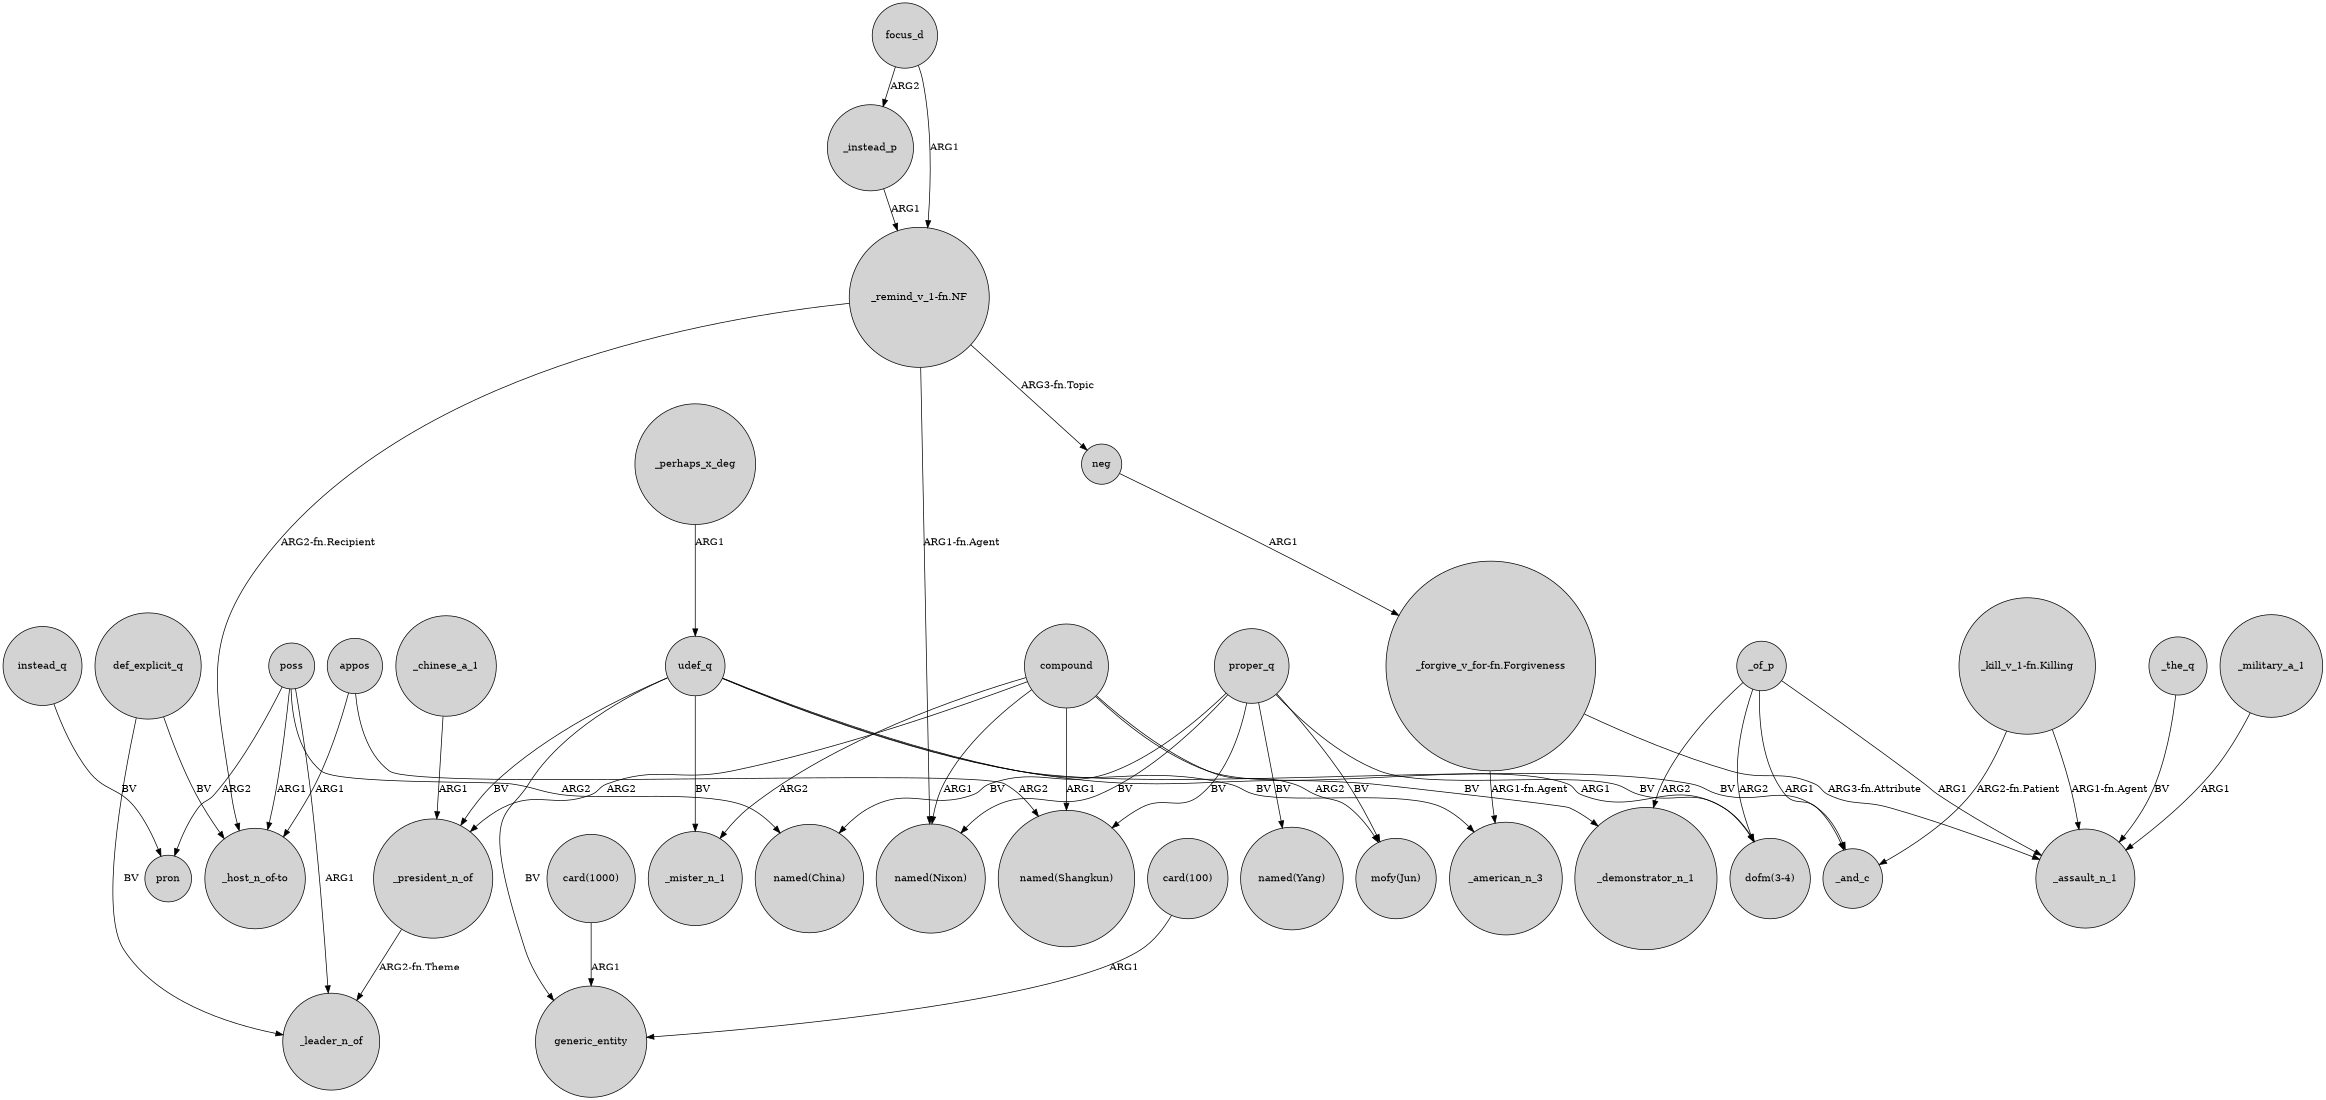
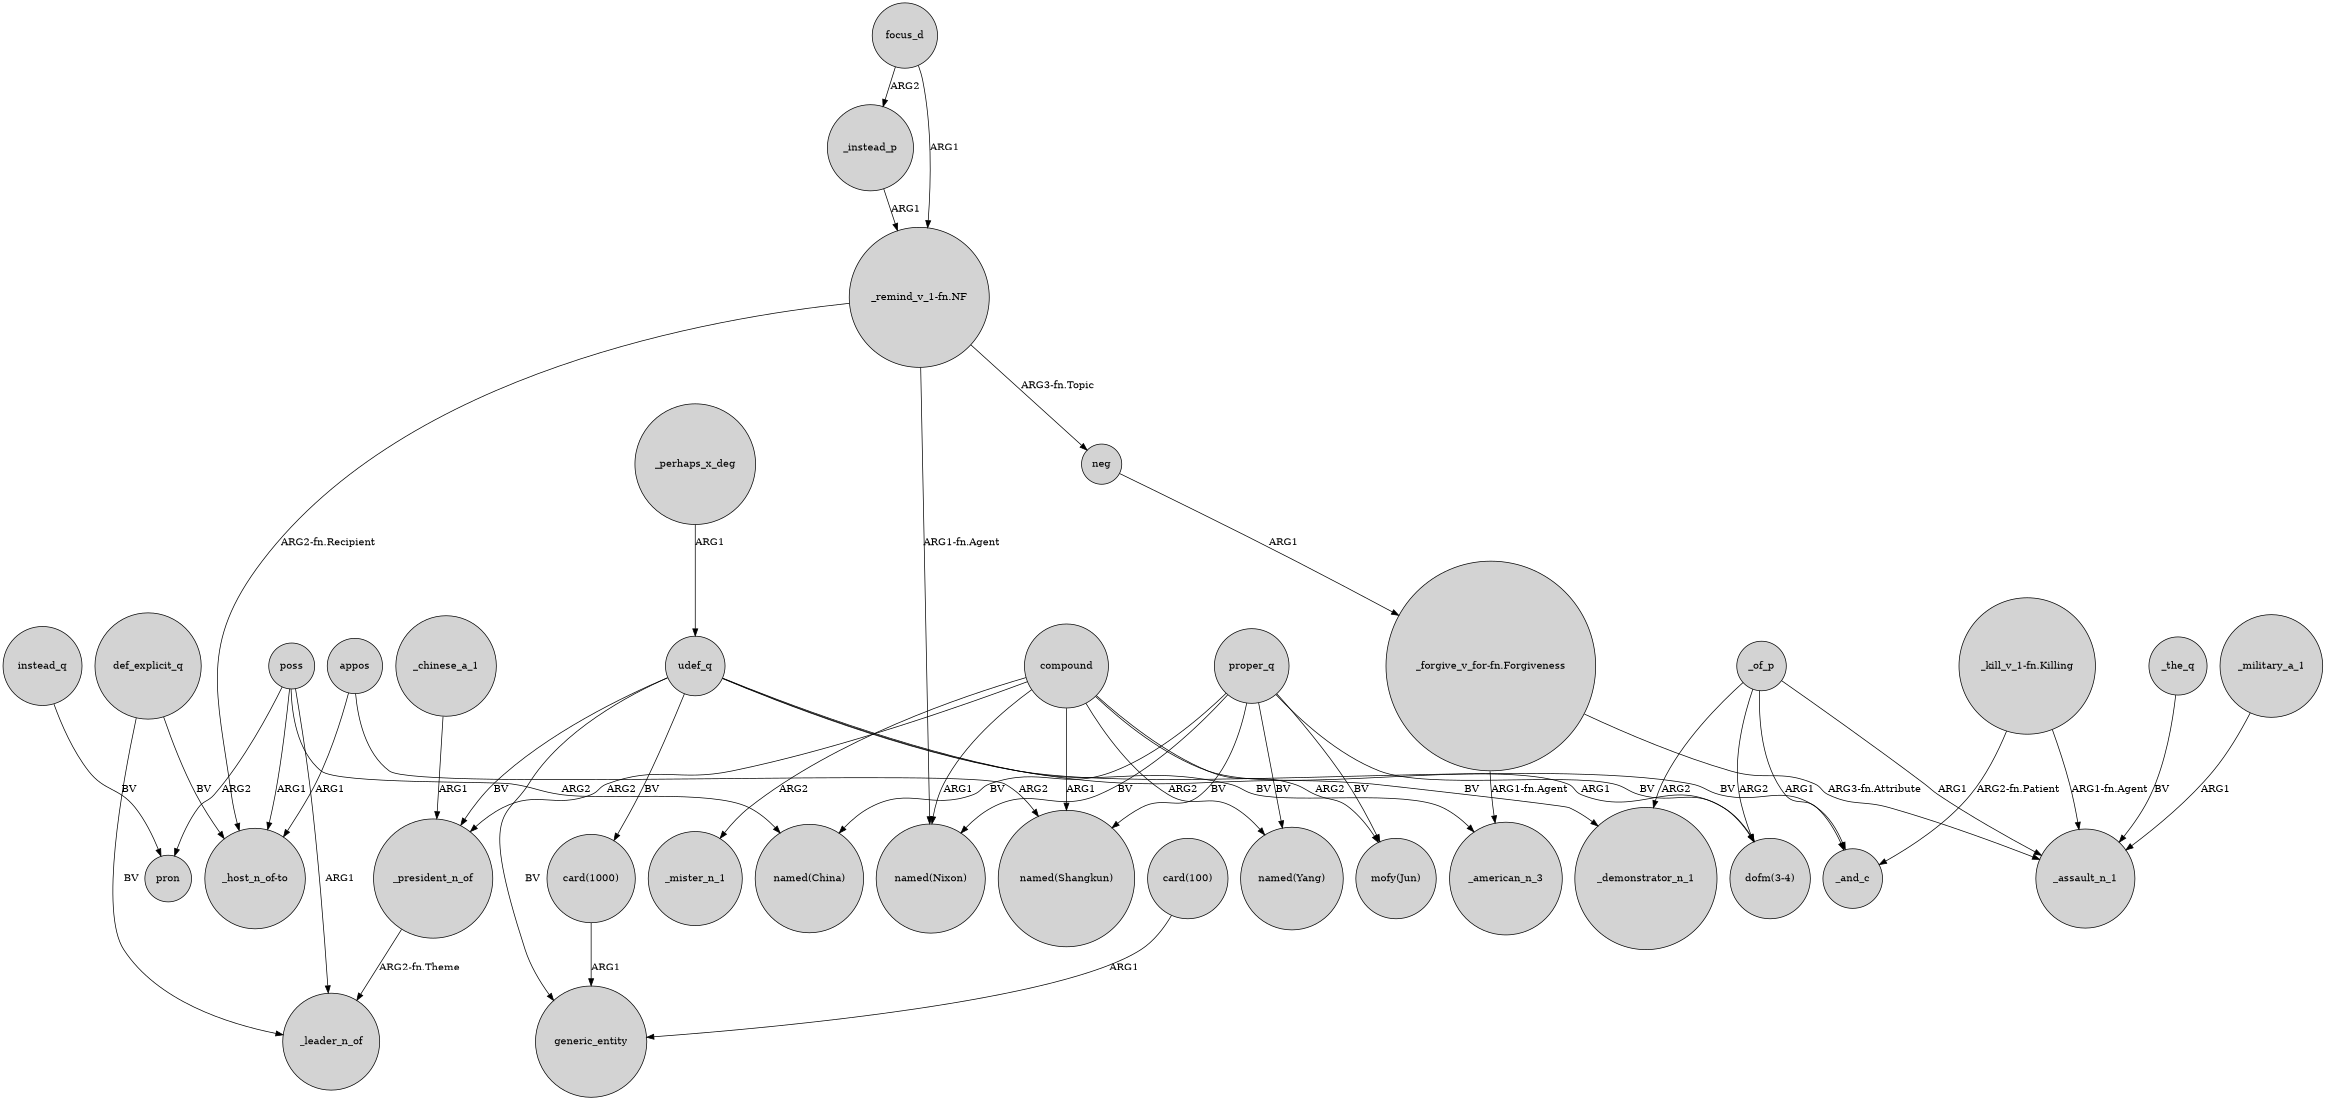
edge "udef_q" -> "_mister_n_1": now "udef_q" -> "card(1000)"
edge "compound" -> "named(Yang)": added, label "ARG2"
